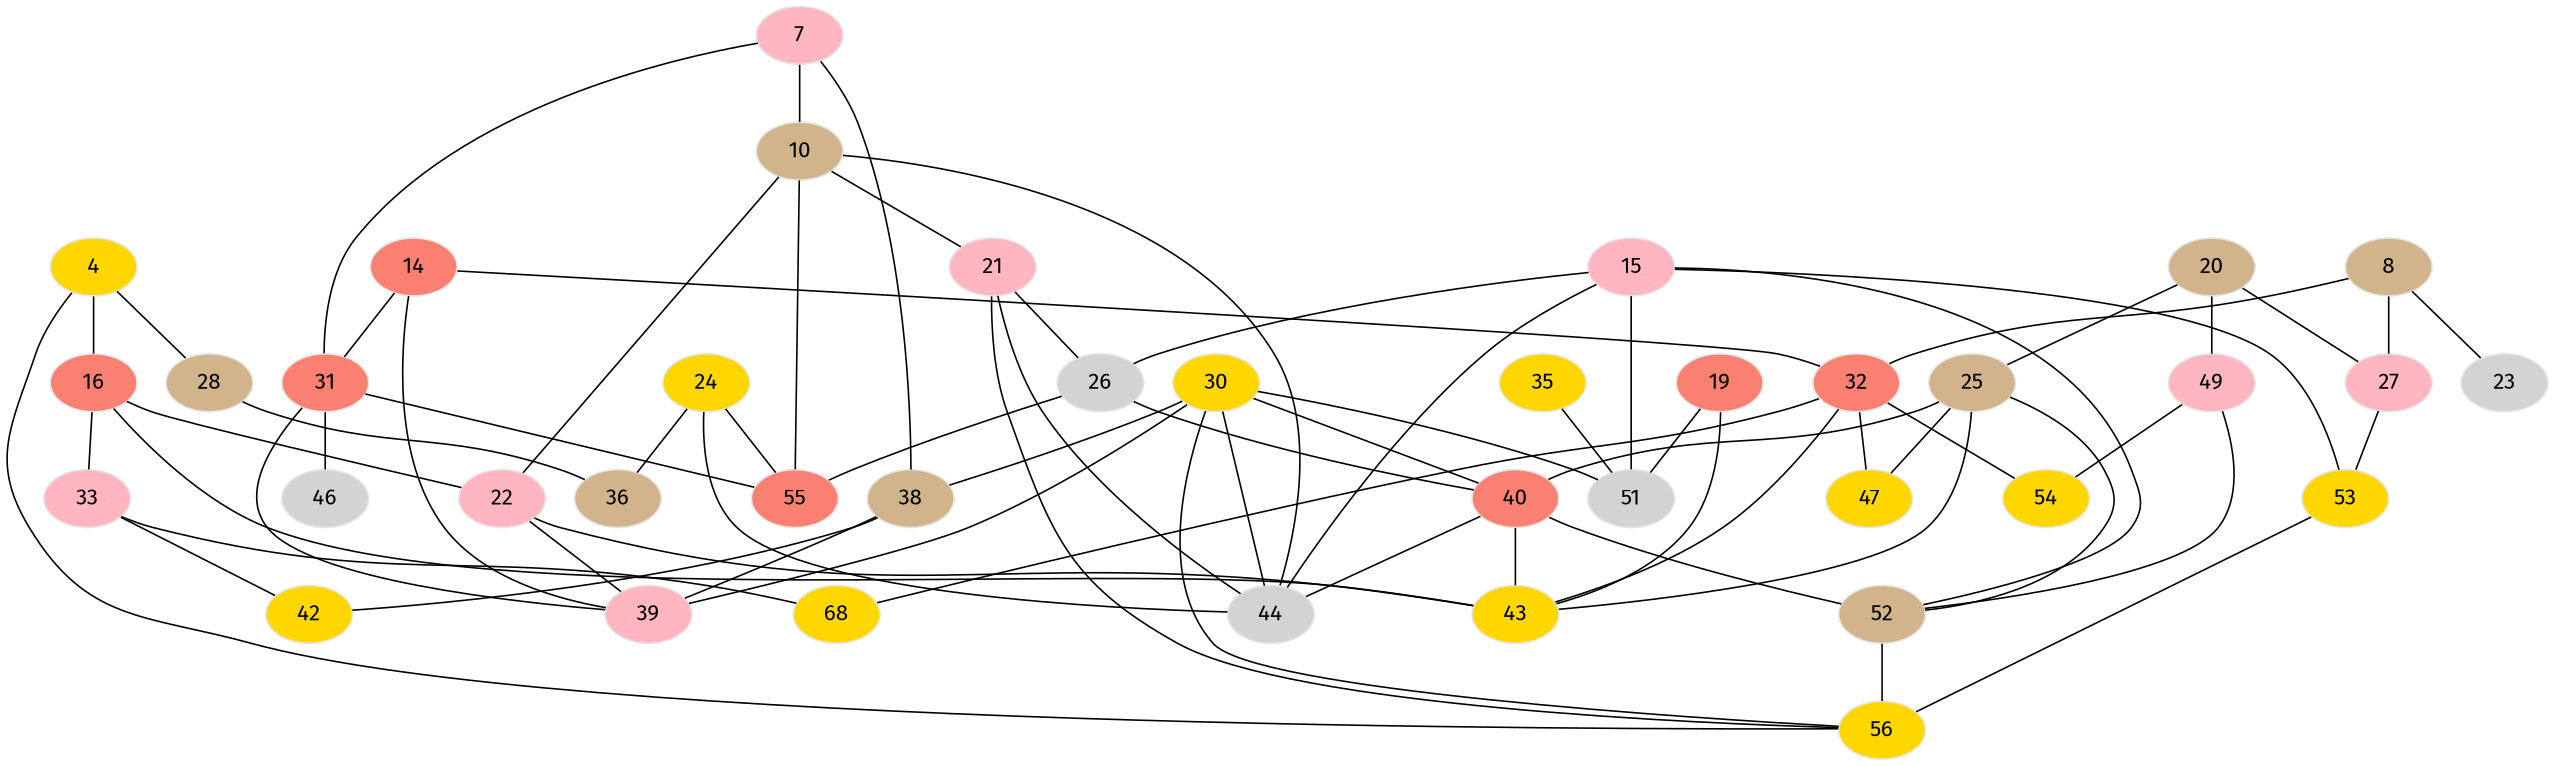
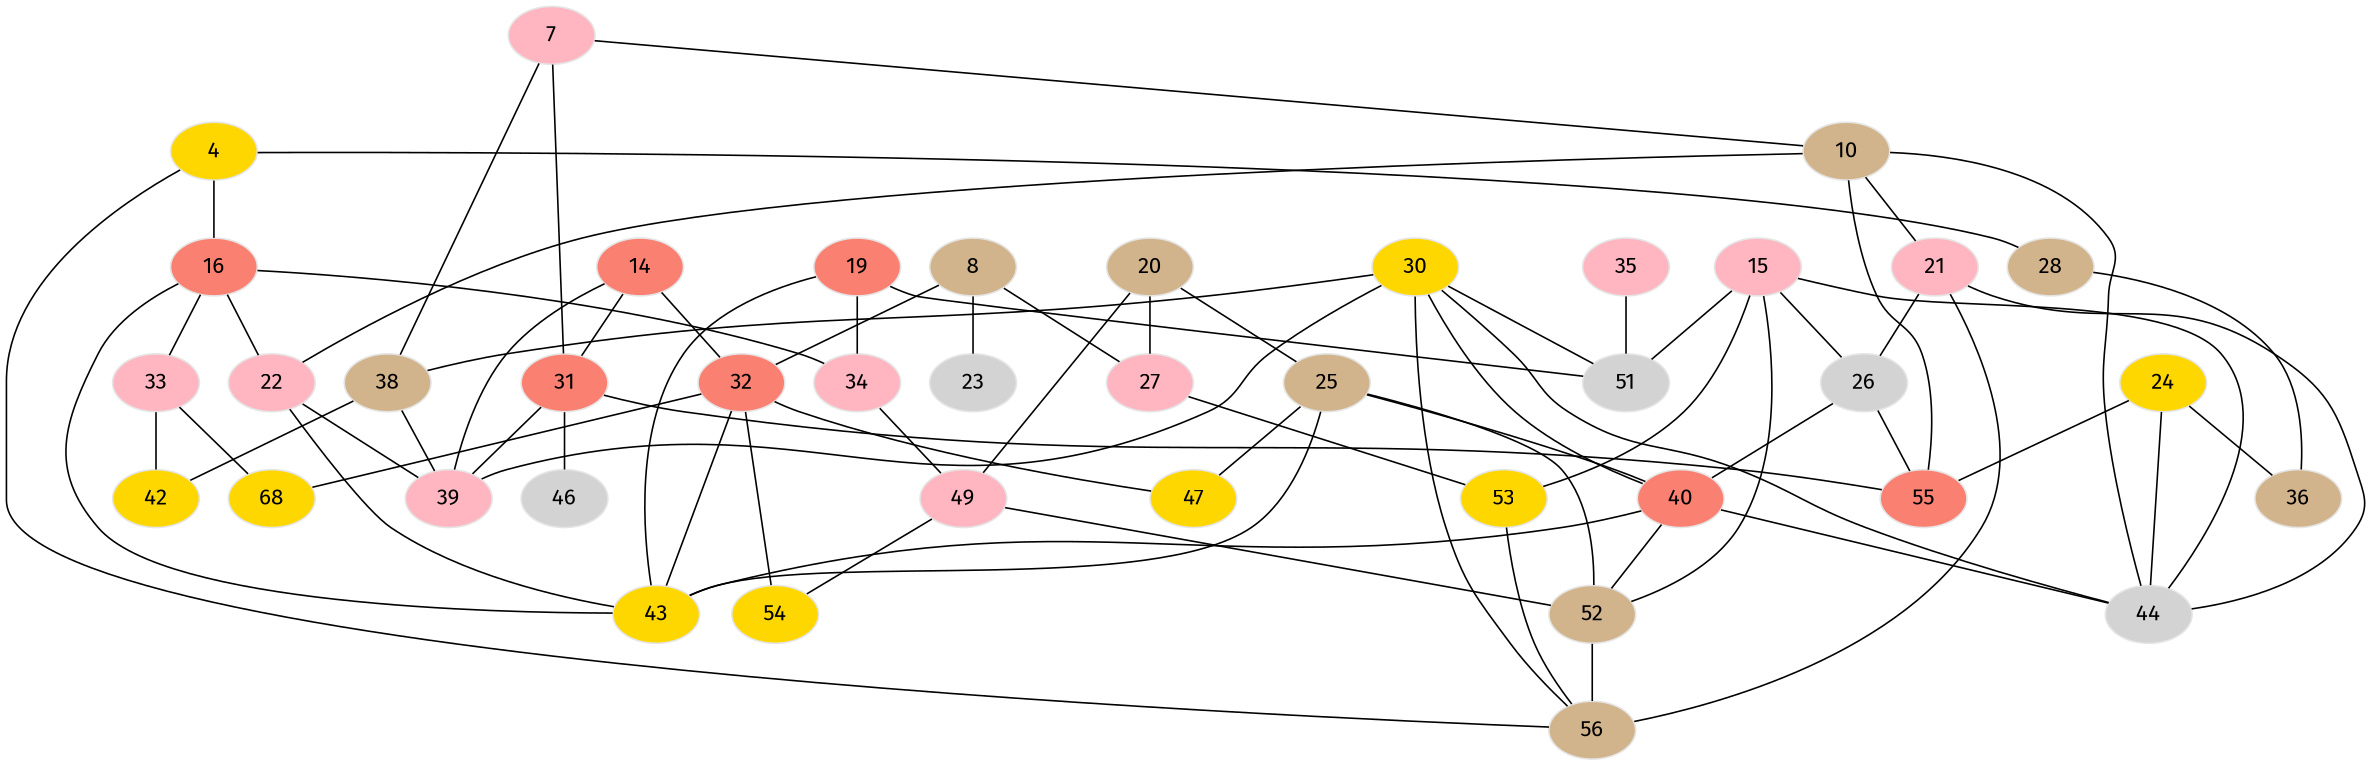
node "34": added
node "35": fillcolor gold -> lightpink
node "56": fillcolor gold -> tan
